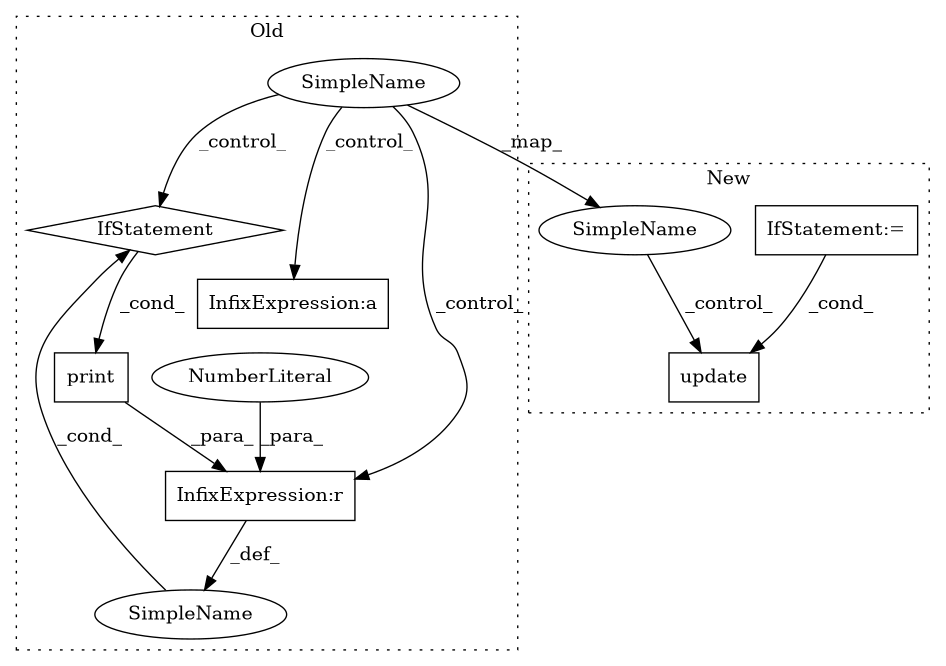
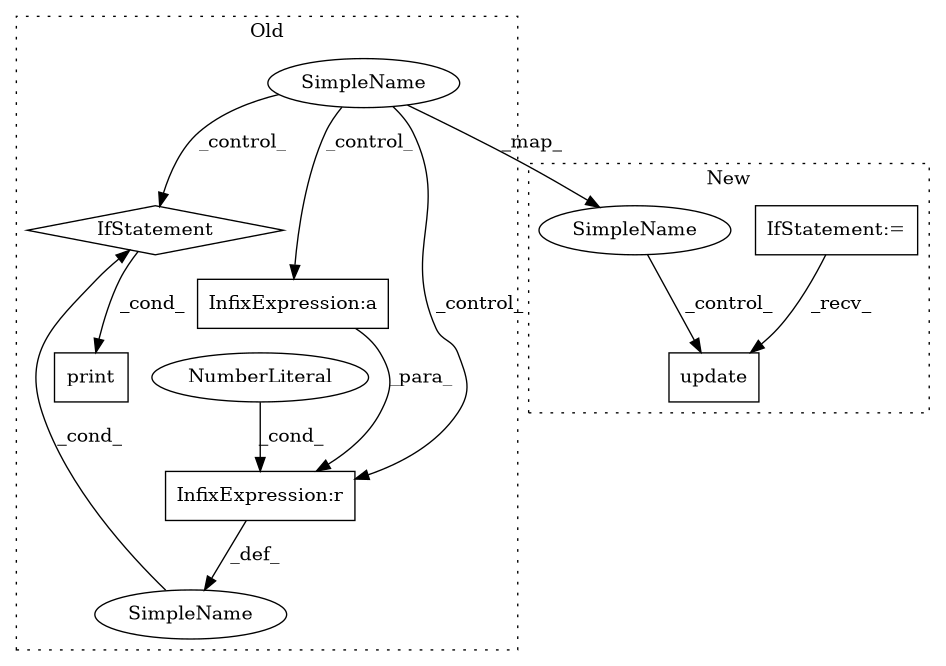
edge "IfStatement:=" -> "update": label "_cond_" -> "_recv_"
edge "print" -> "InfixExpression:r": now "InfixExpression:a" -> "InfixExpression:r"
edge "NumberLiteral" -> "InfixExpression:r": label "_para_" -> "_cond_"
